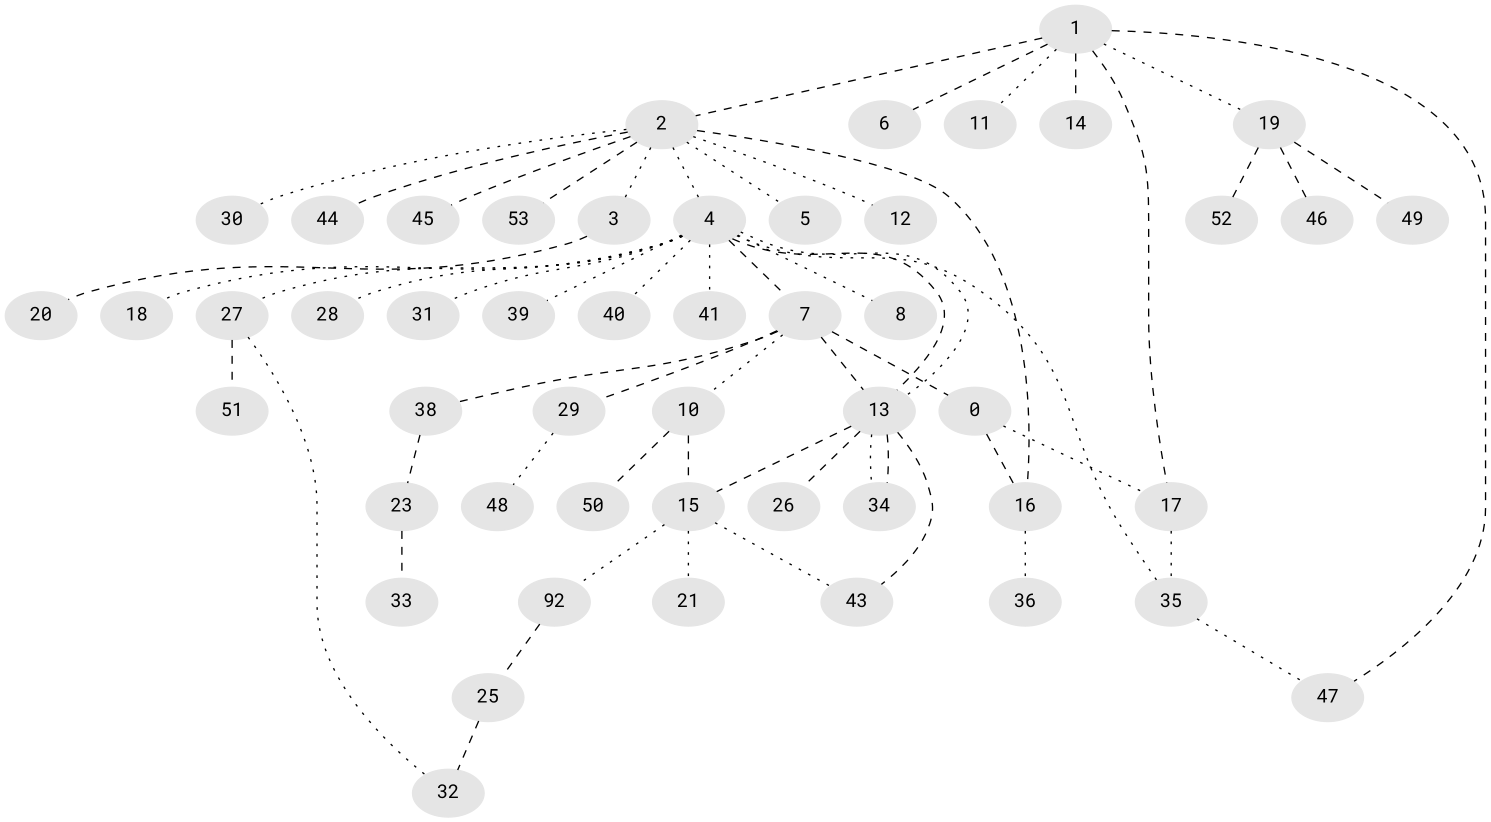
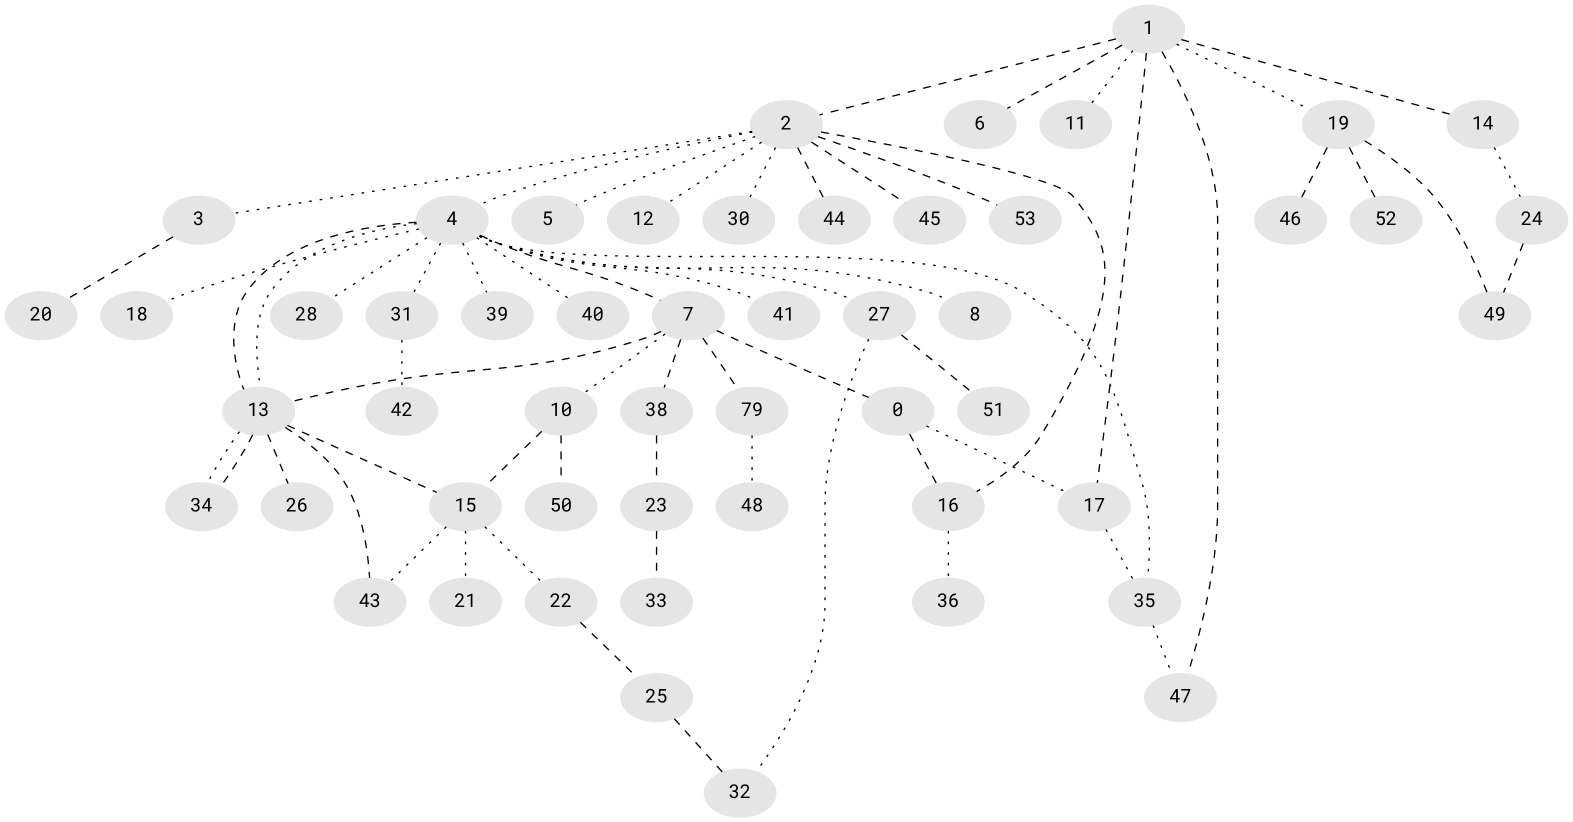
node "24": added
node "42": added
node "29": label "29" -> "79"
node "92": label "92" -> "22"
